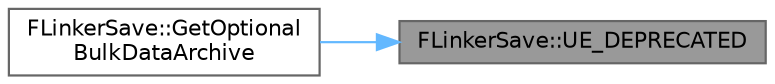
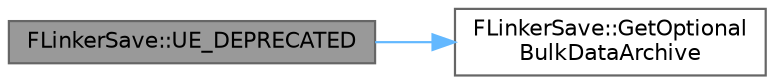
edge "FLinkerSave::GetOptional BulkDataArchive" -> "FLinkerSave::UE_DEPRECATED": reversed
